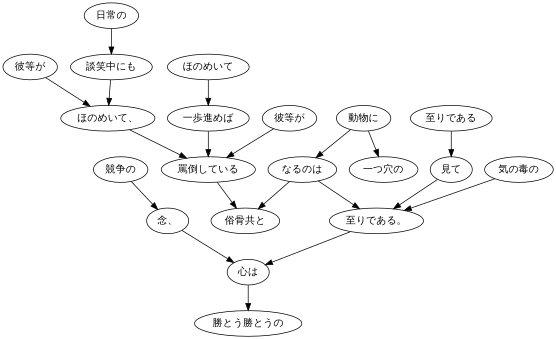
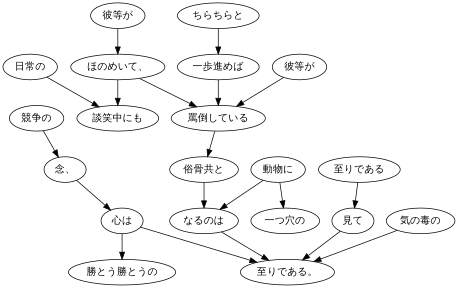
node "ほのめいて": label "ほのめいて" -> "ちらちらと"
edge "談笑中にも" -> "ほのめいて、": reversed
edge "なるのは" -> "俗骨共と": reversed
edge "至りである。" -> "心は": reversed
